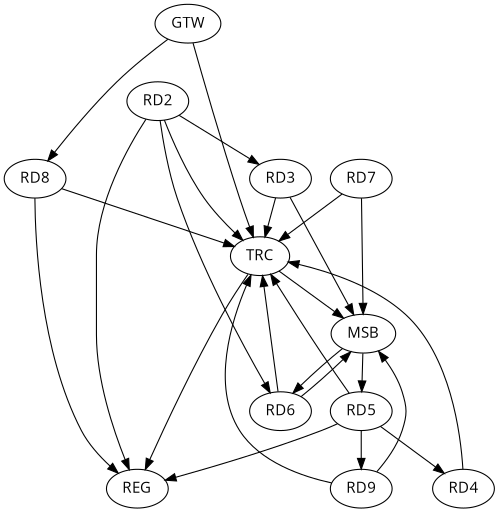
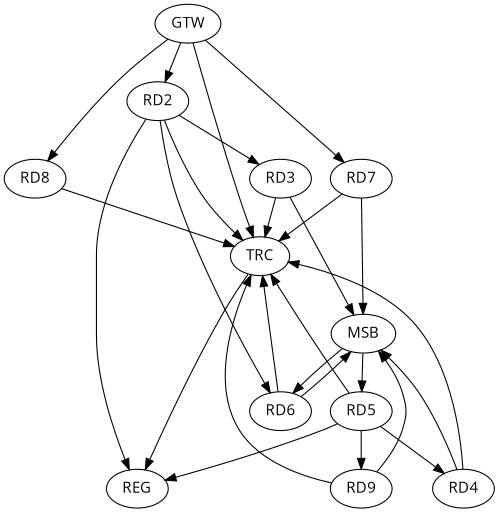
edge "GTW" -> "RD2": added
edge "GTW" -> "RD7": added
edge "TRC" -> "MSB": now "RD4" -> "MSB"
edge "RD8" -> "REG": removed
